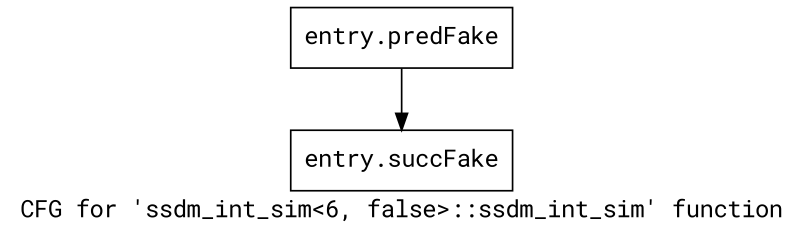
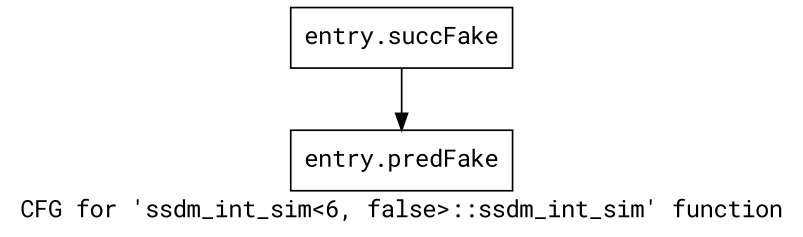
edge "entry.predFake" -> "entry.succFake": reversed
